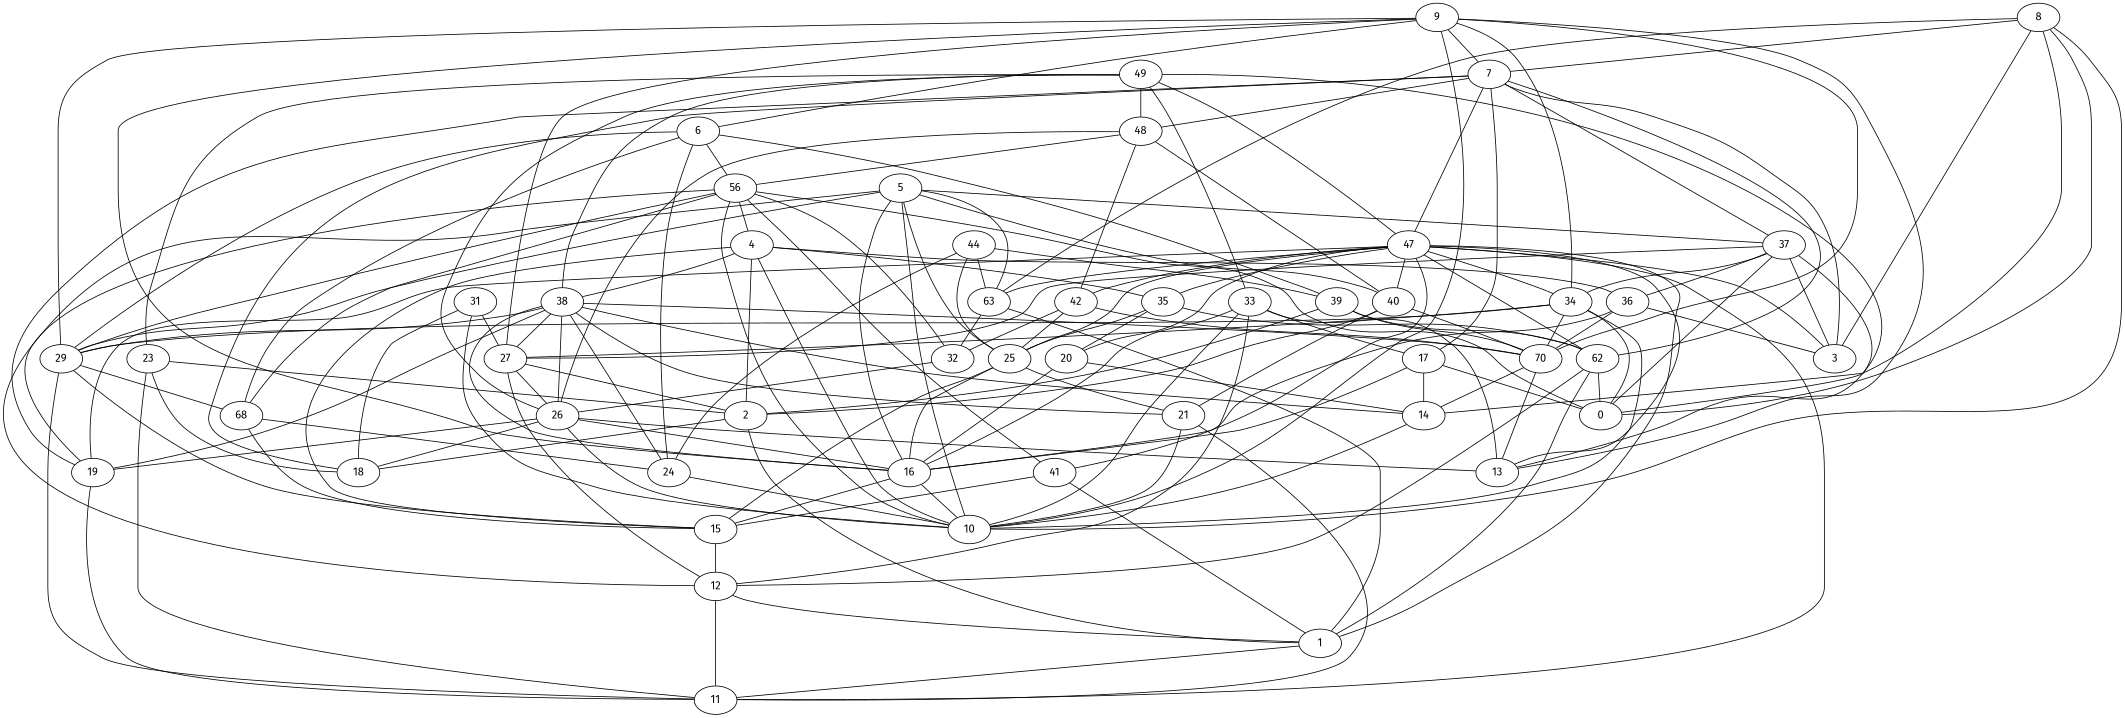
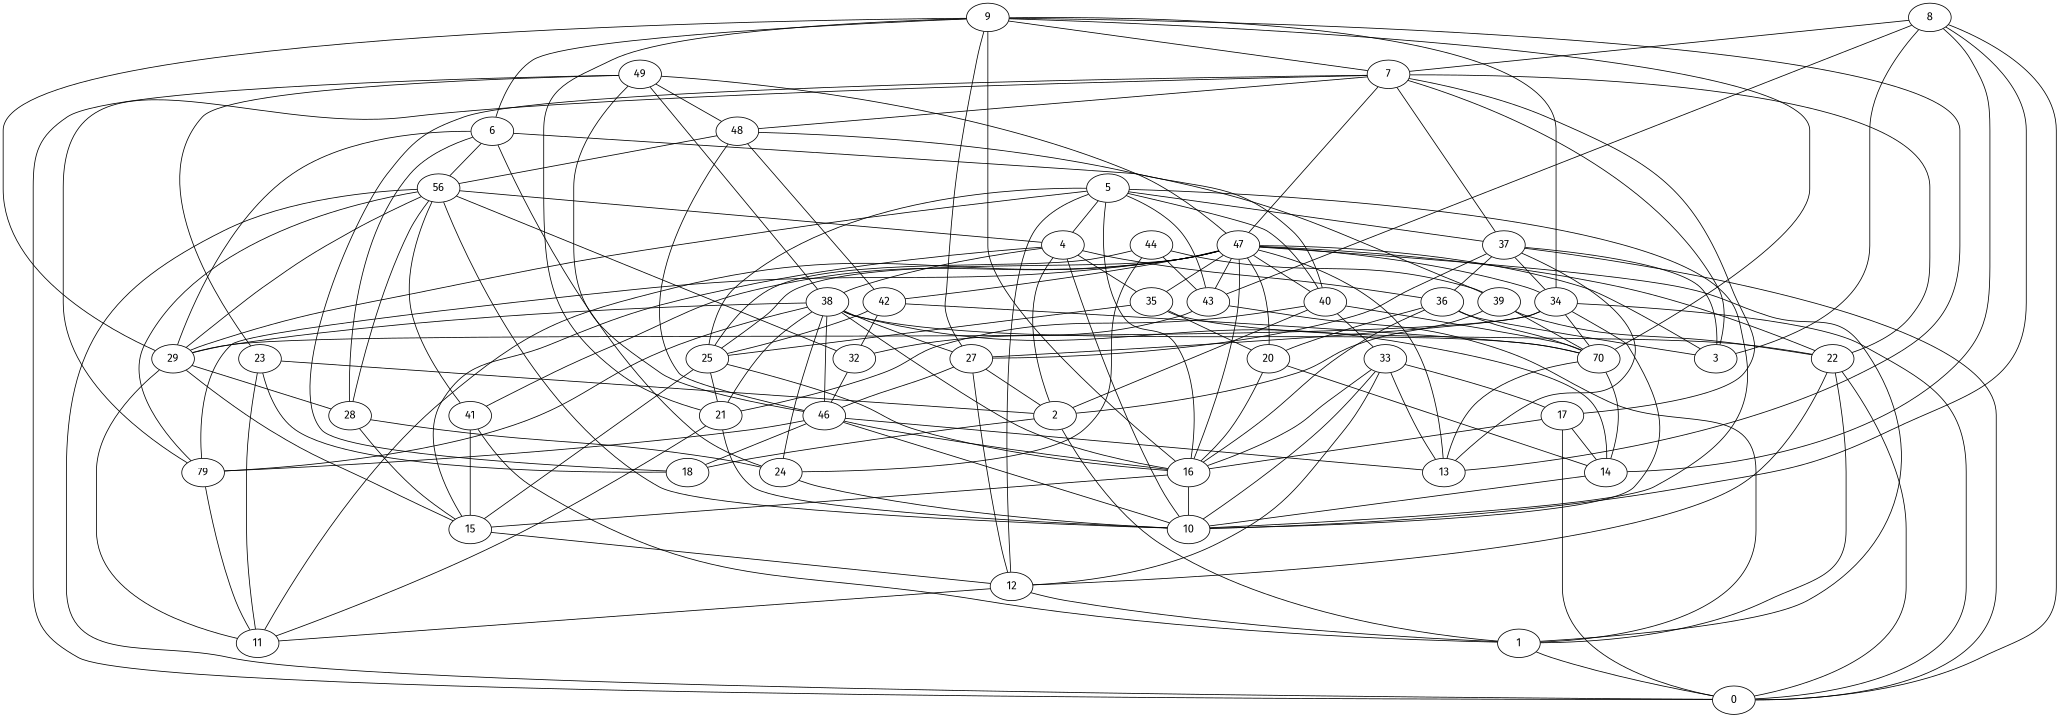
edge "49" -- "33": now "40" -- "33"
edge "5" -- "4": added
node "31": removed
node "63": label "63" -> "43"
edge "36" -- "20": added
node "62": label "62" -> "22"
edge "47" -- "16": added
edge "9" -- "10": now "9" -- "21"
node "68": label "68" -> "28"
node "26": label "26" -> "46"
node "19": label "19" -> "79"
edge "1" -- "11": now "1" -- "0"
